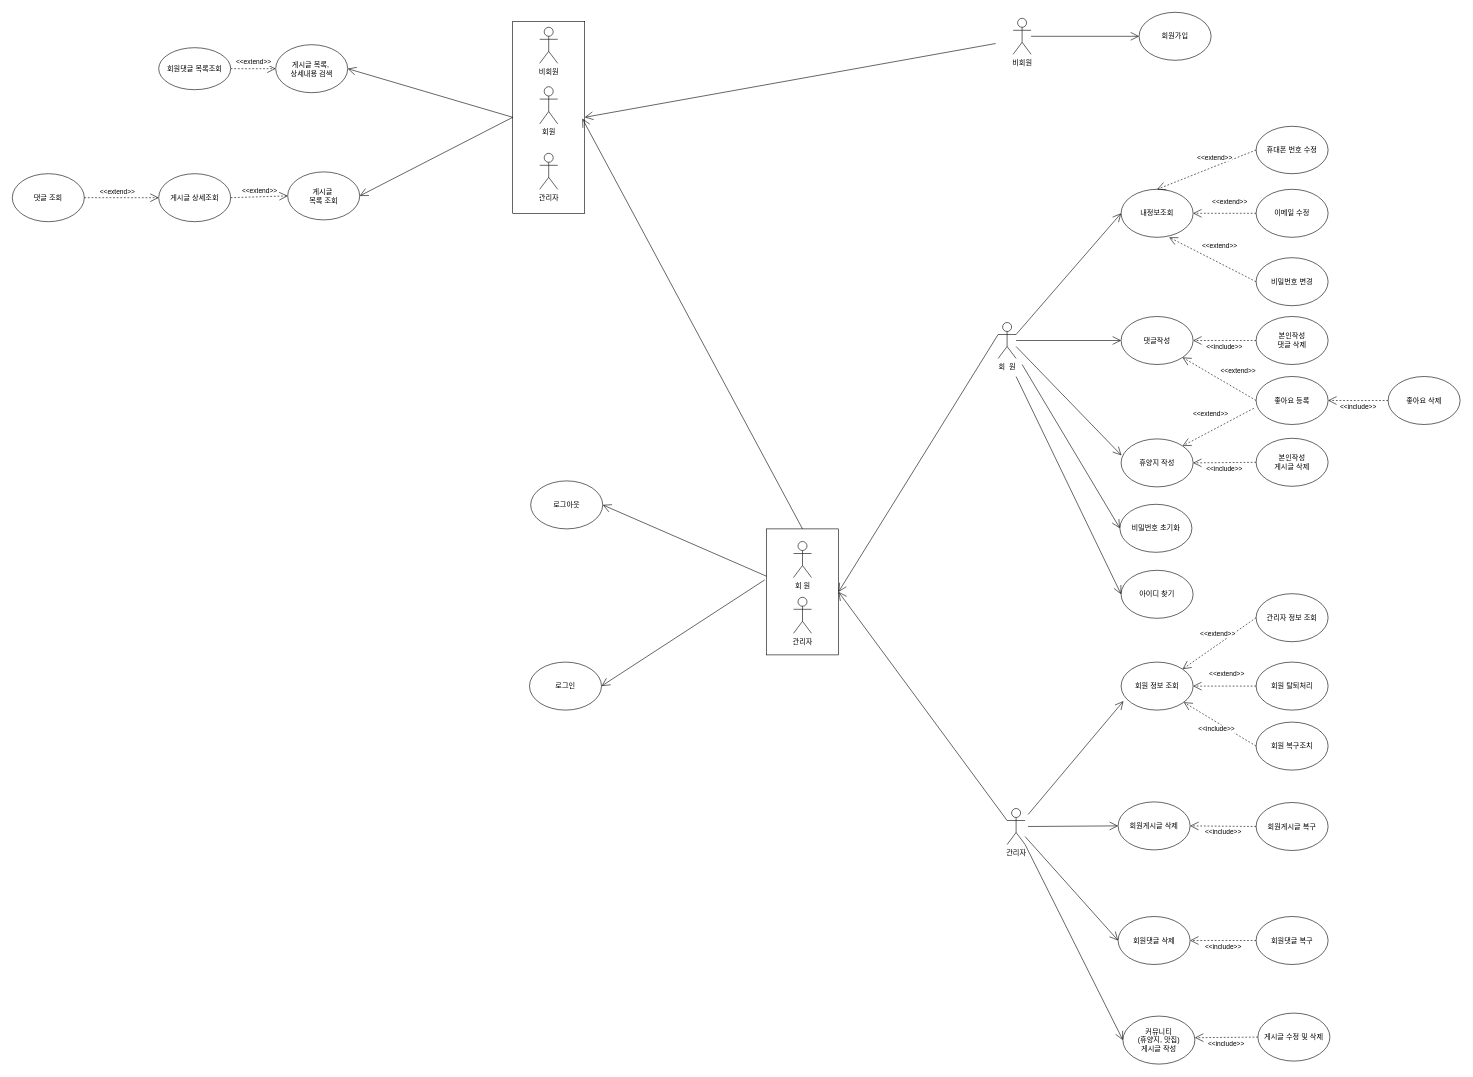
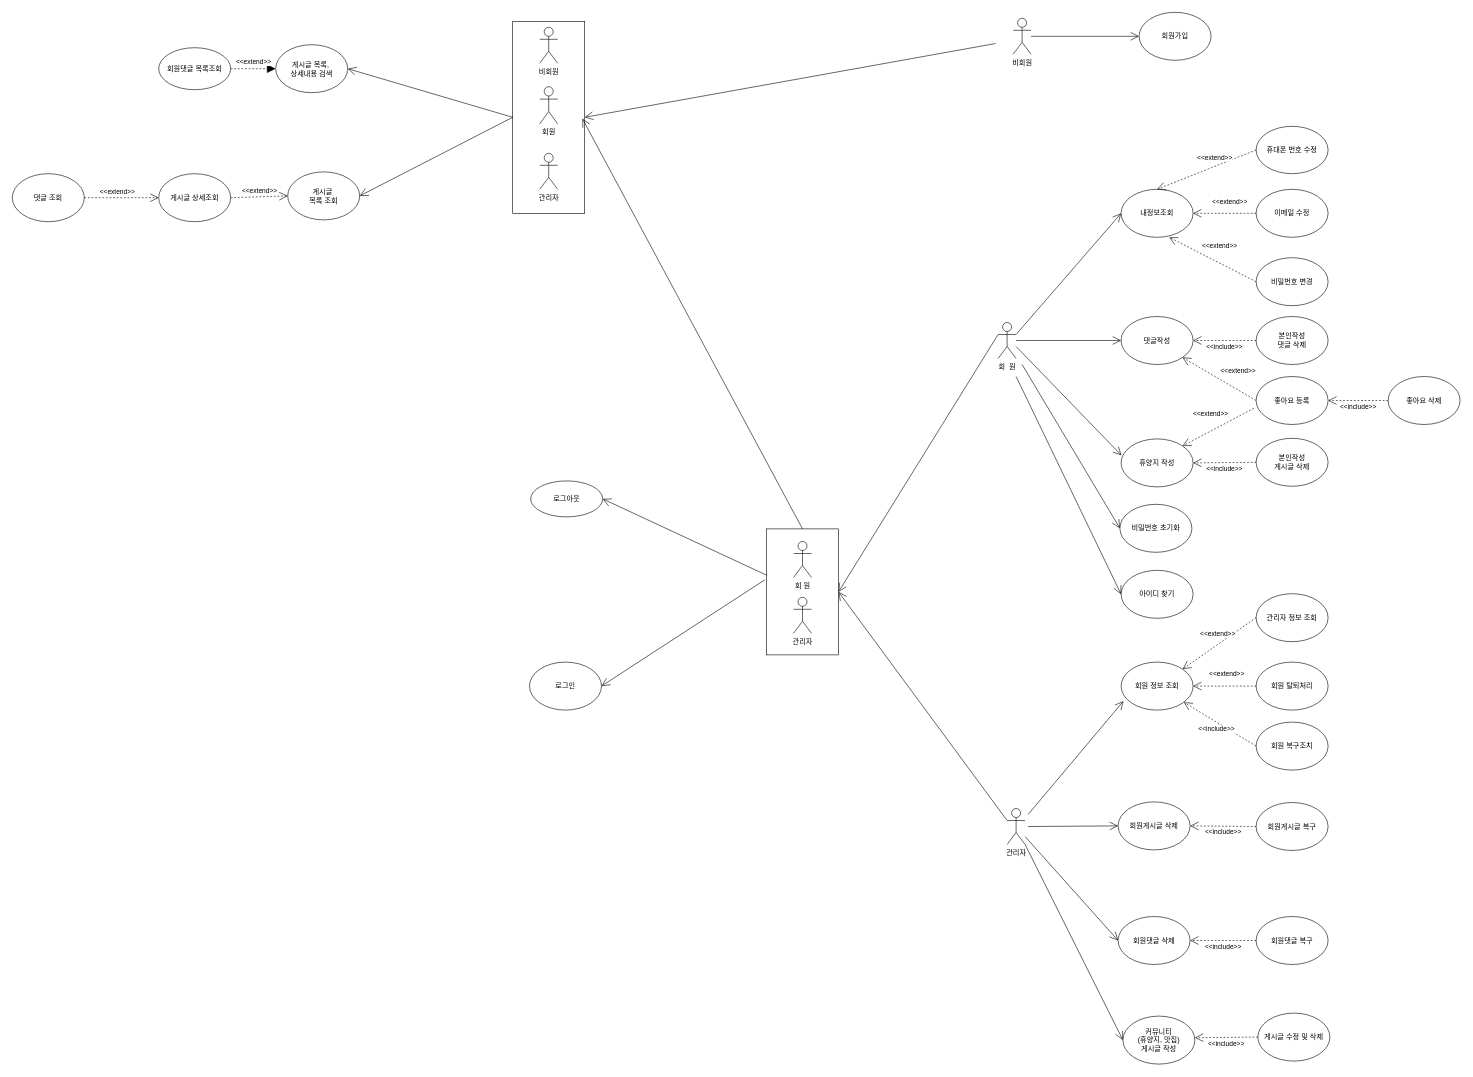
edge "회원댓글 목록조회" -> "게시글 목록, 상세내용 검색": arrowhead open -> block
node "로그아웃": size 72x48 -> 72x36
